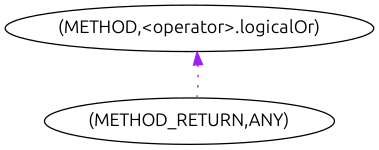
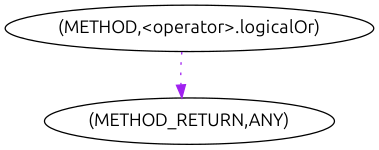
edge "(METHOD_RETURN,ANY)" -> "(METHOD,<operator>.logicalOr)": reversed
